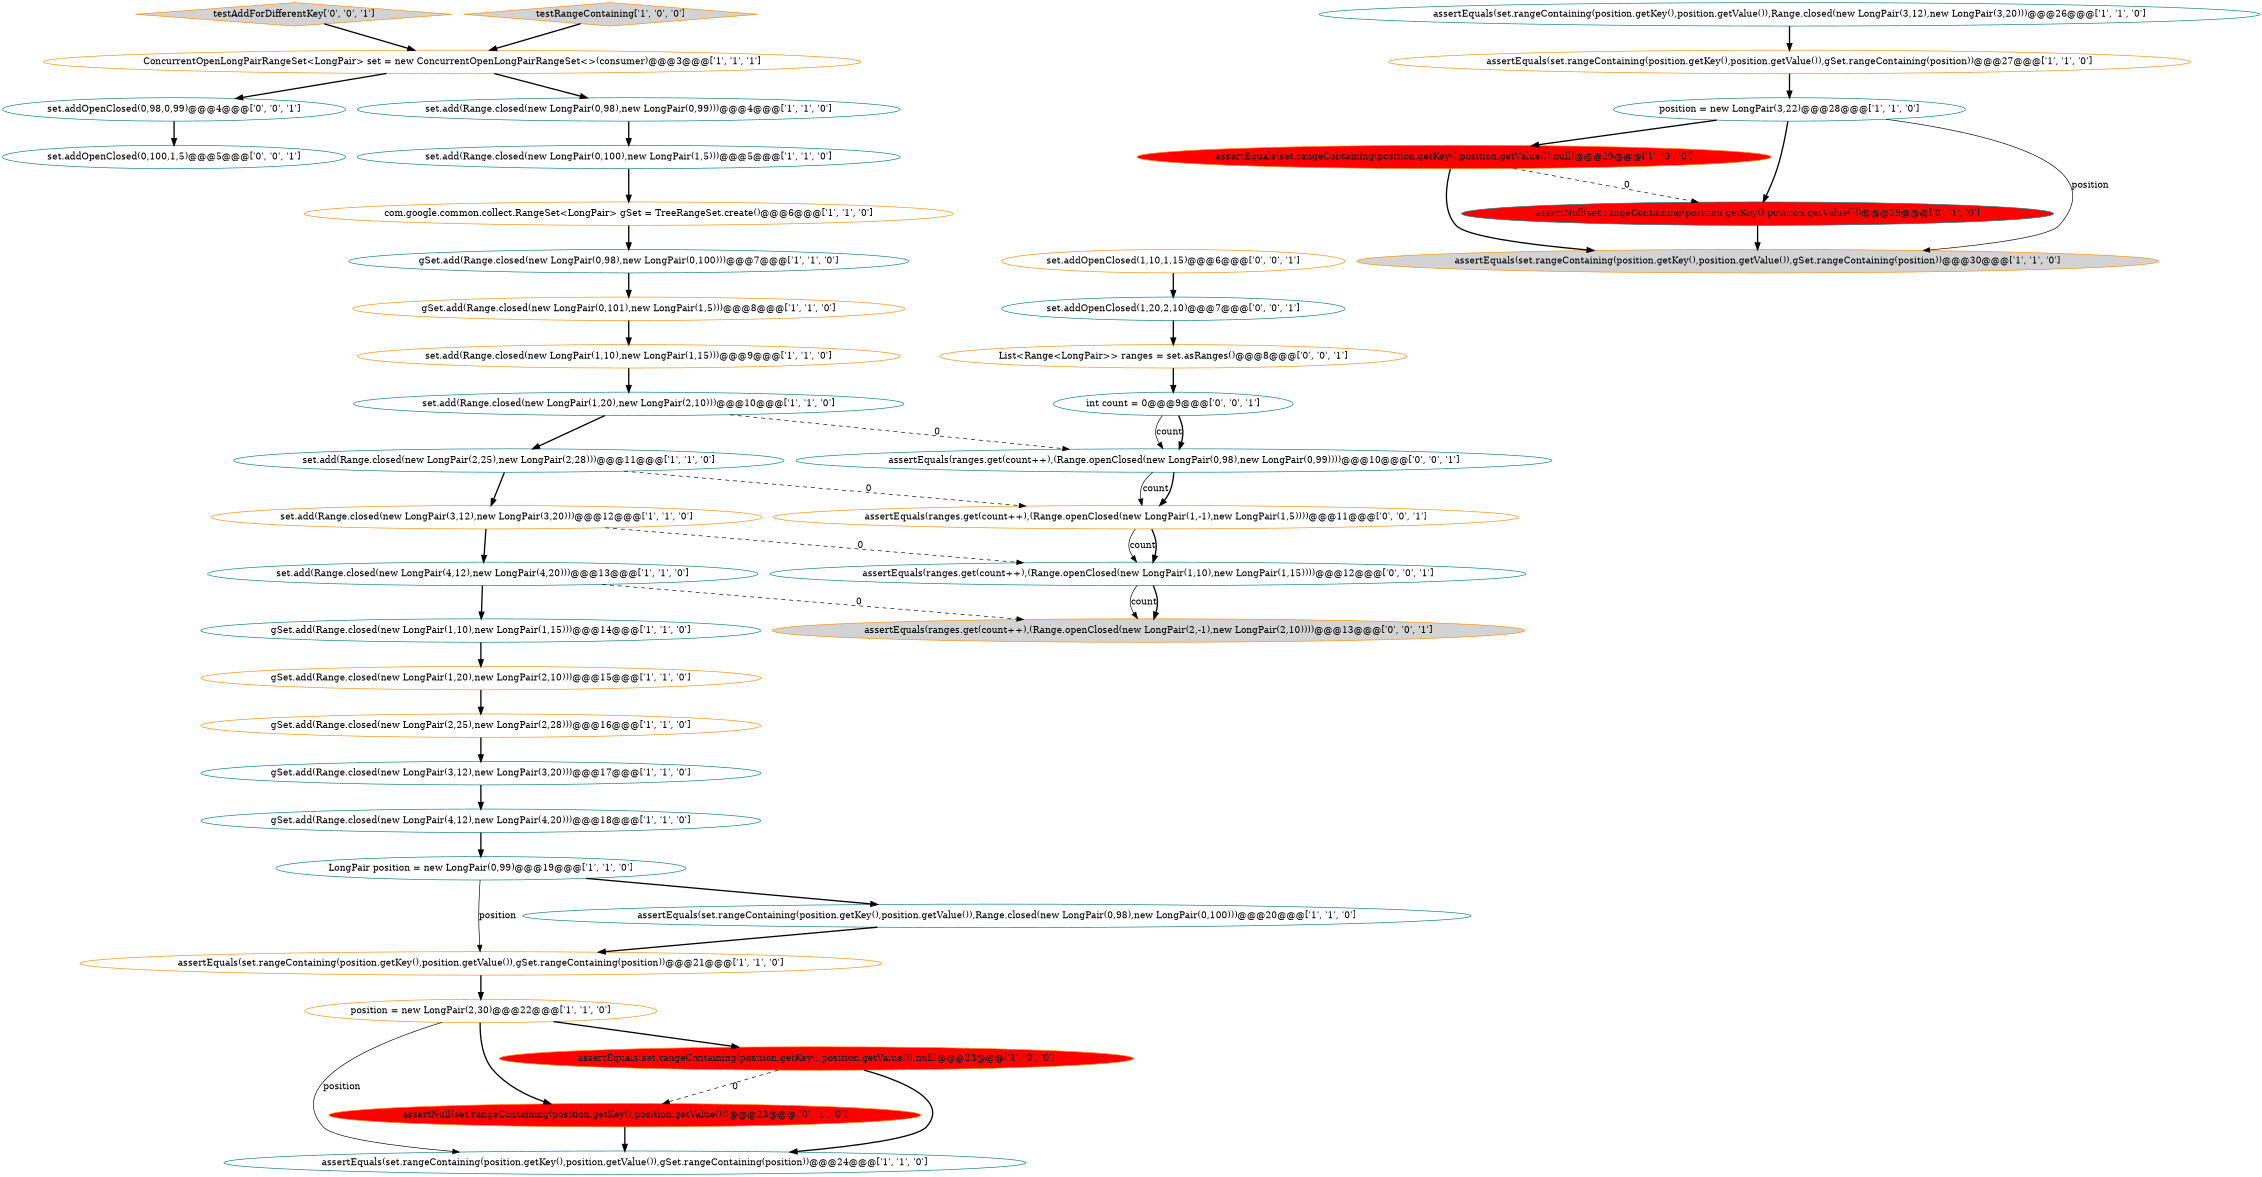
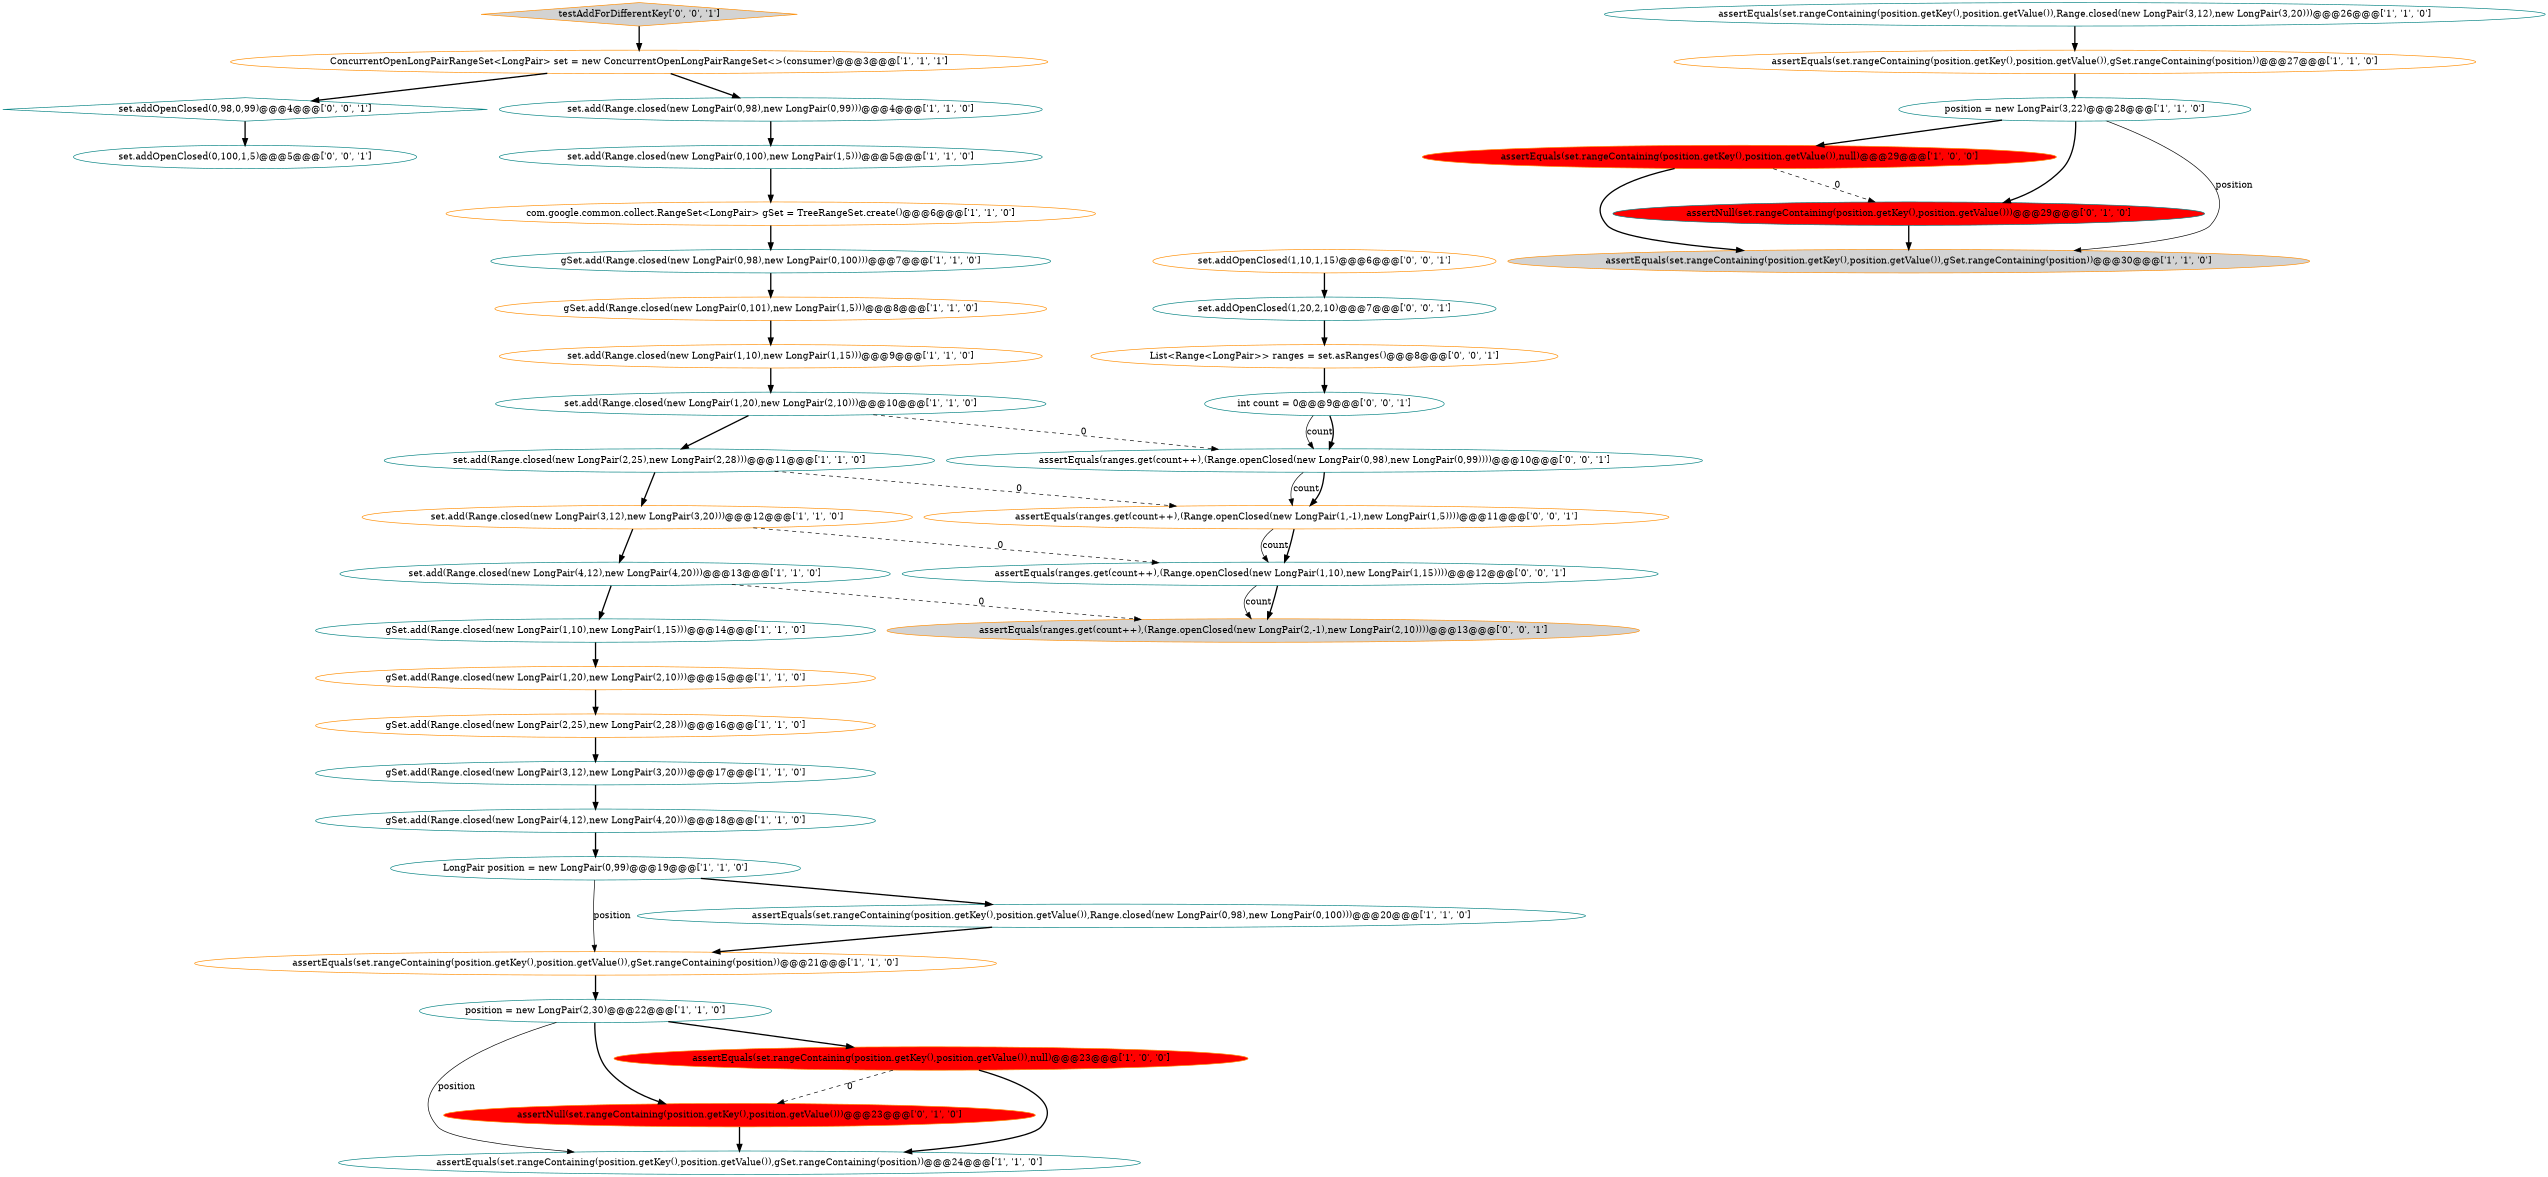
node "testRangeContaining['1', '0', '0']": removed
node "set.addOpenClosed(0,98,0,99)@@@4@@@['0', '0', '1']": shape ellipse -> diamond
node "position = new LongPair(2,30)@@@22@@@['1', '1', '0']": color darkorange -> teal
